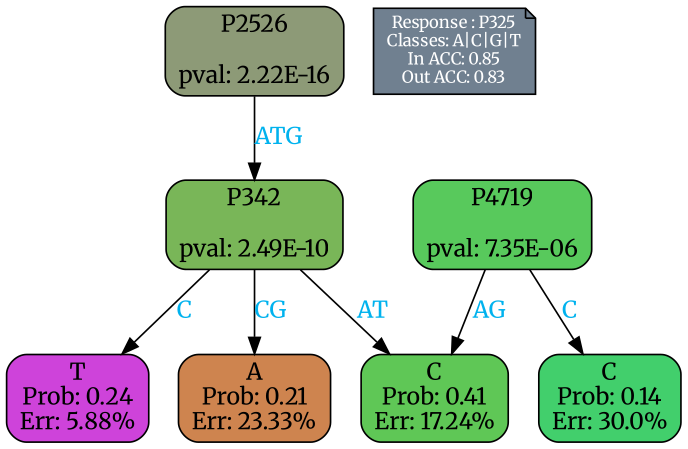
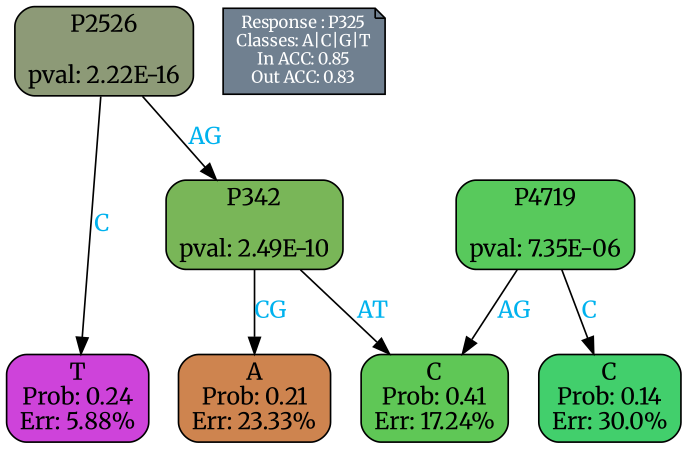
edge "P2526 pval: 2.22E-16" -> "P342 pval: 2.49E-10": label "ATG" -> "AG"
edge "P342 pval: 2.49E-10" -> "T Prob: 0.24 Err: 5.88%": now "P2526 pval: 2.22E-16" -> "T Prob: 0.24 Err: 5.88%"
